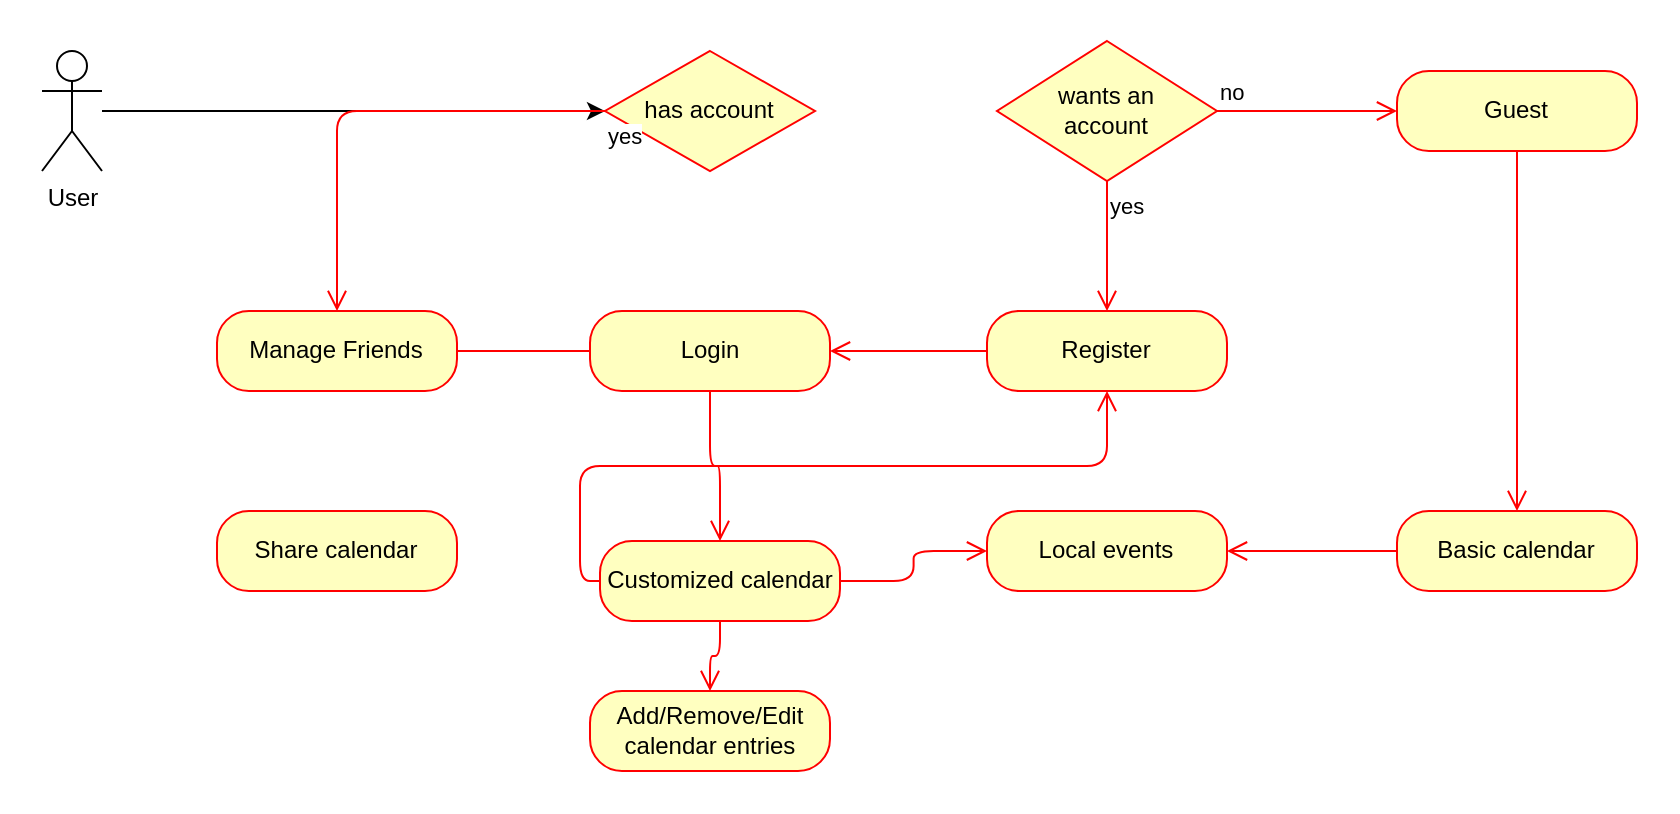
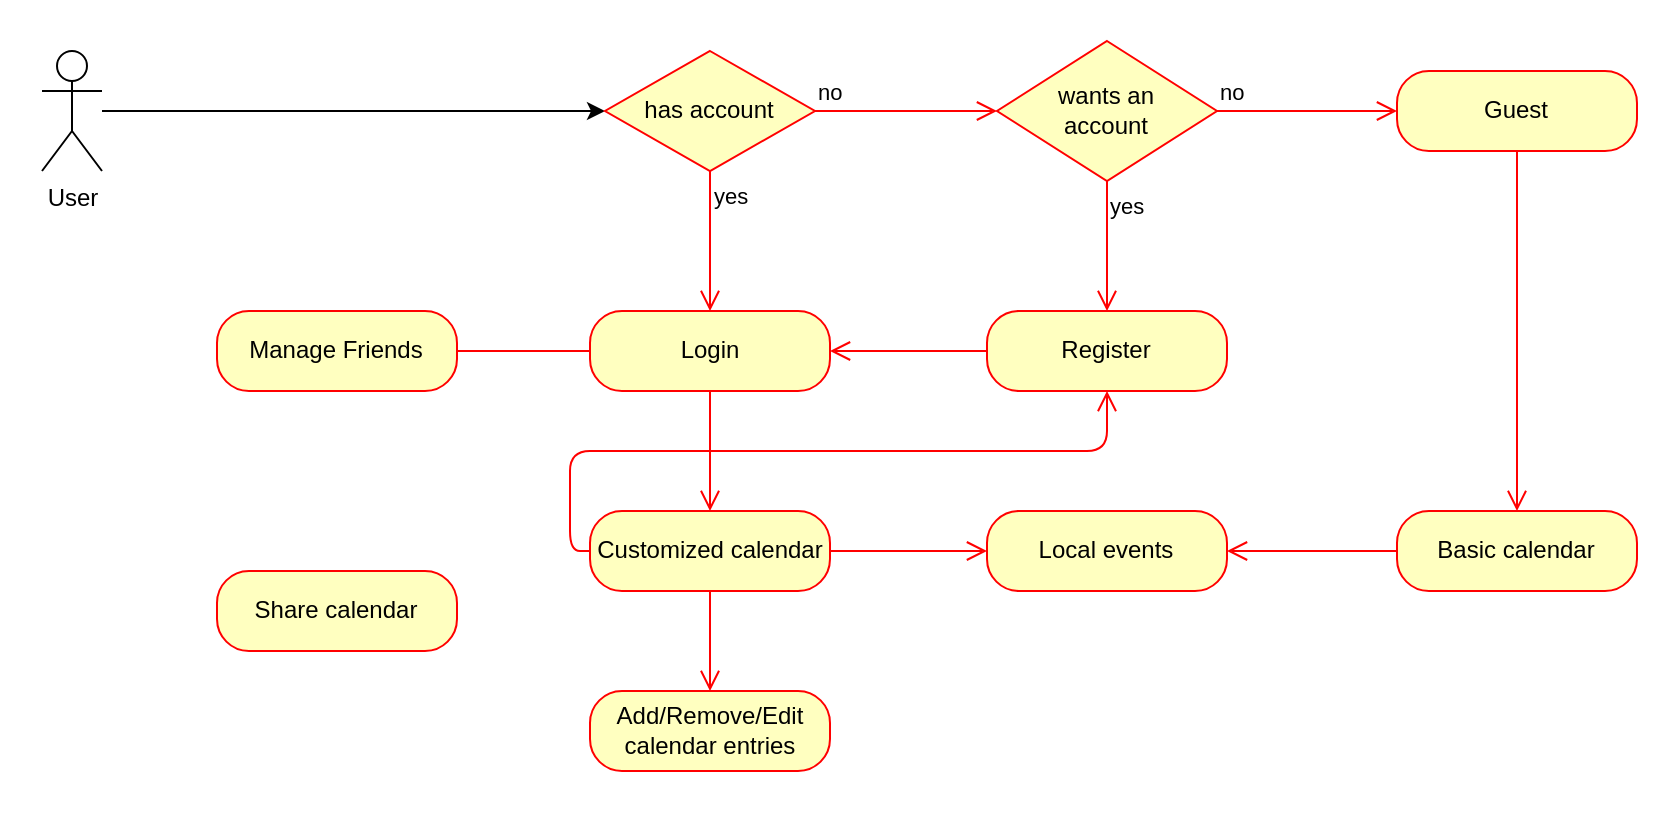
edge "has account" -> "wants an account": added, label "no"
edge "has account" -> "Manage Friends": now "has account" -> "Login"
node "Share calendar": moved (337, 551) -> (337, 611)
node "Customized calendar": moved (720, 581) -> (710, 551)
